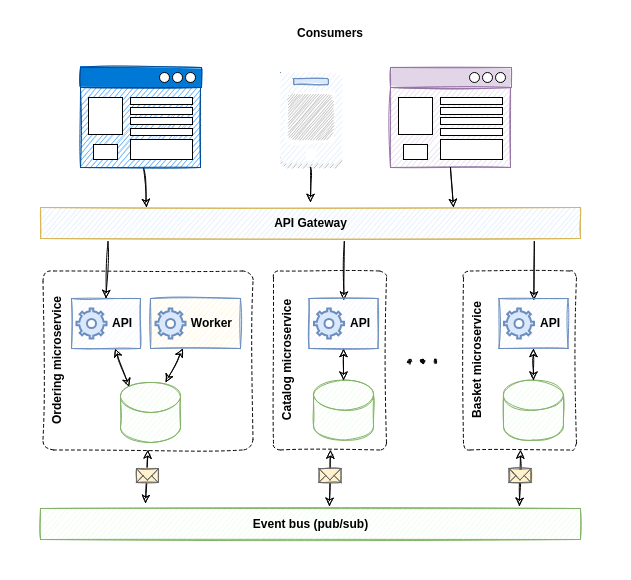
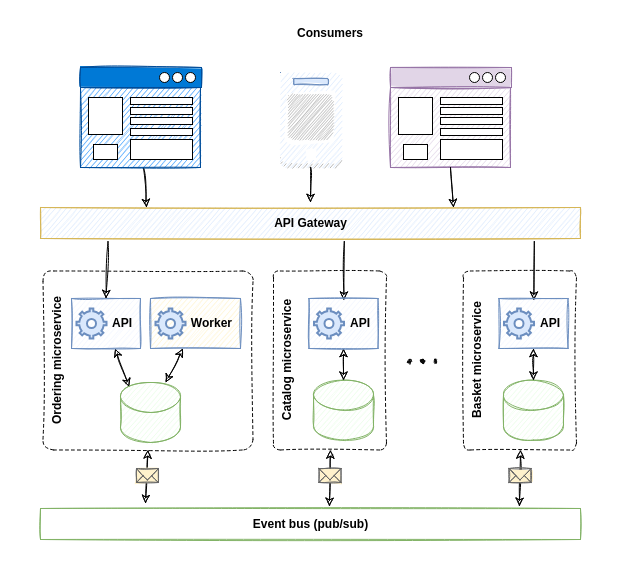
node "Event bus (pub/sub)": fillcolor #e8fce7 -> #ffffff
